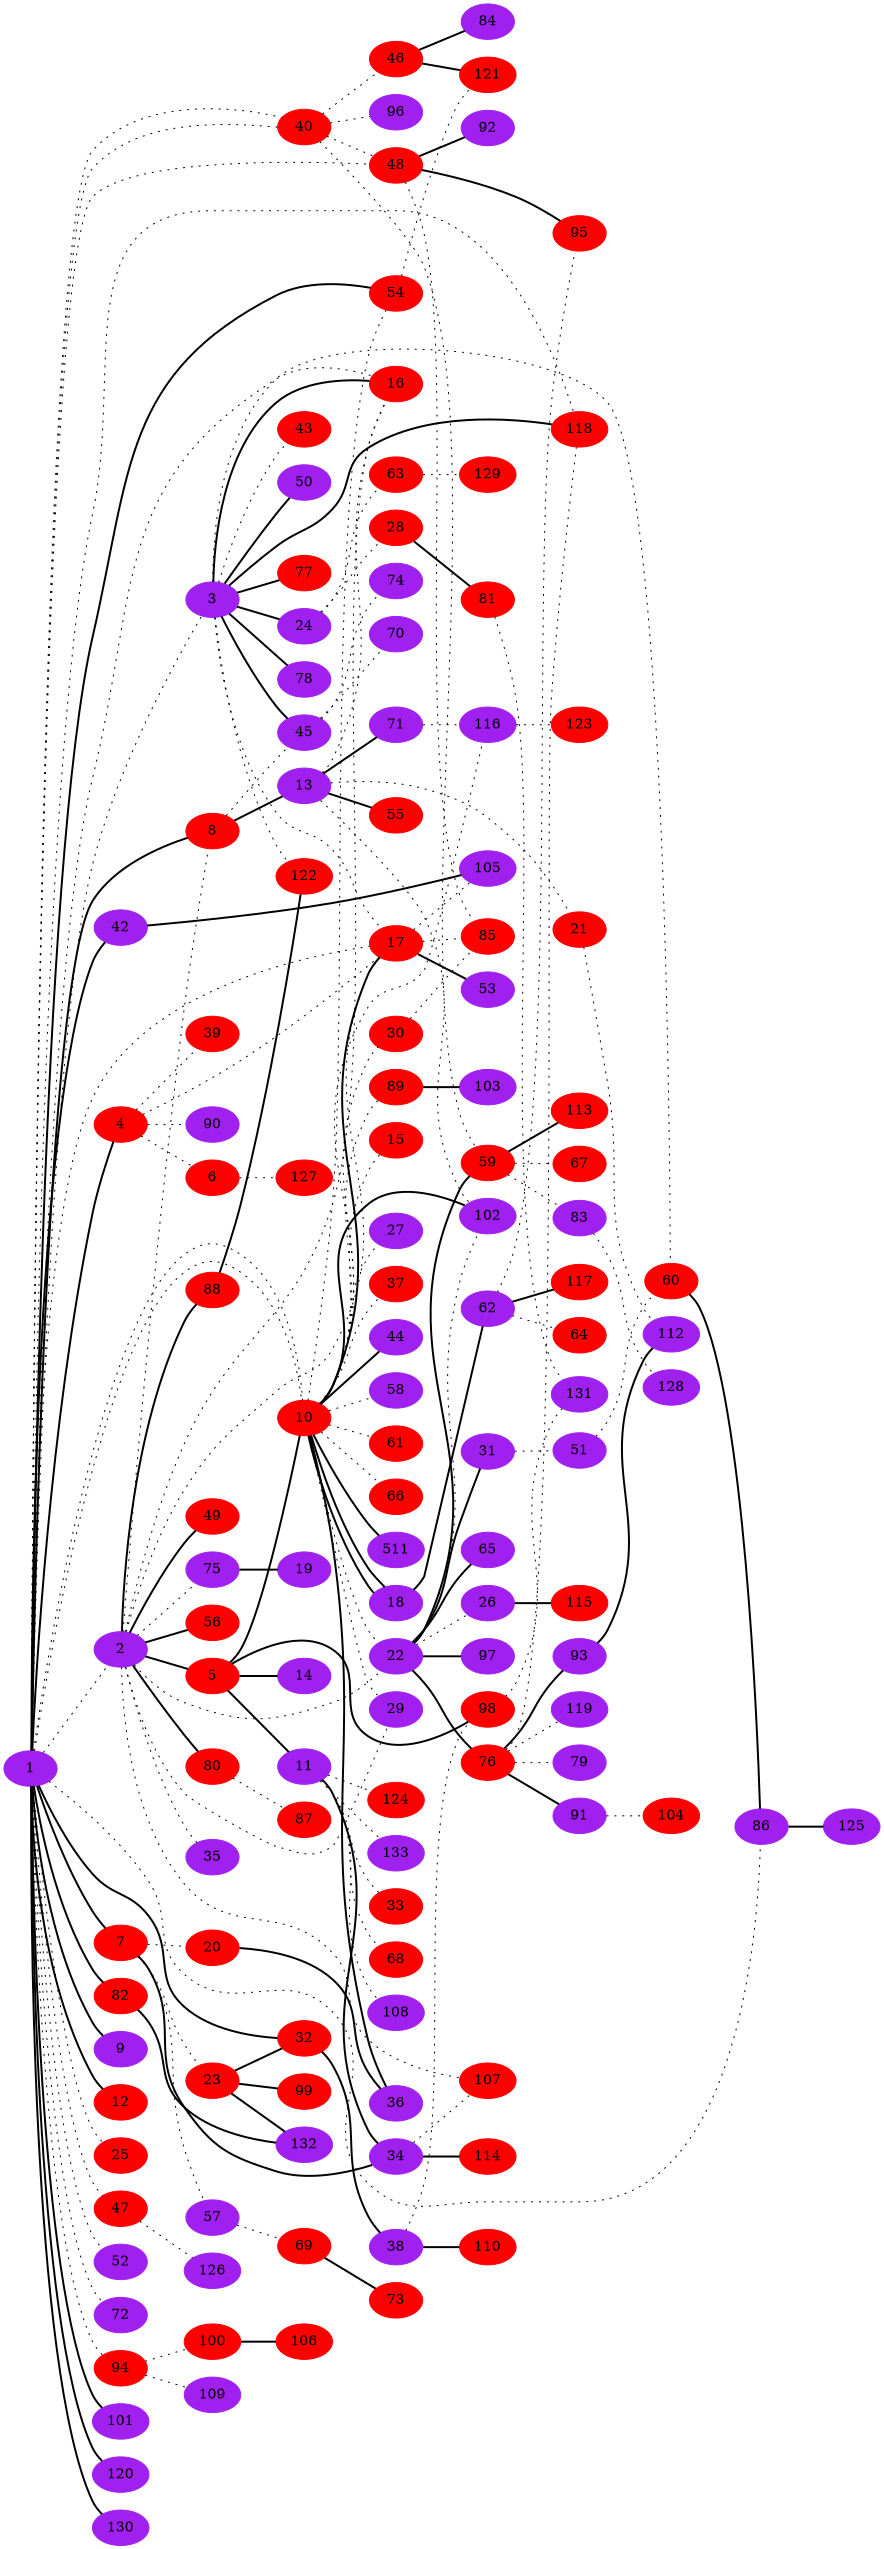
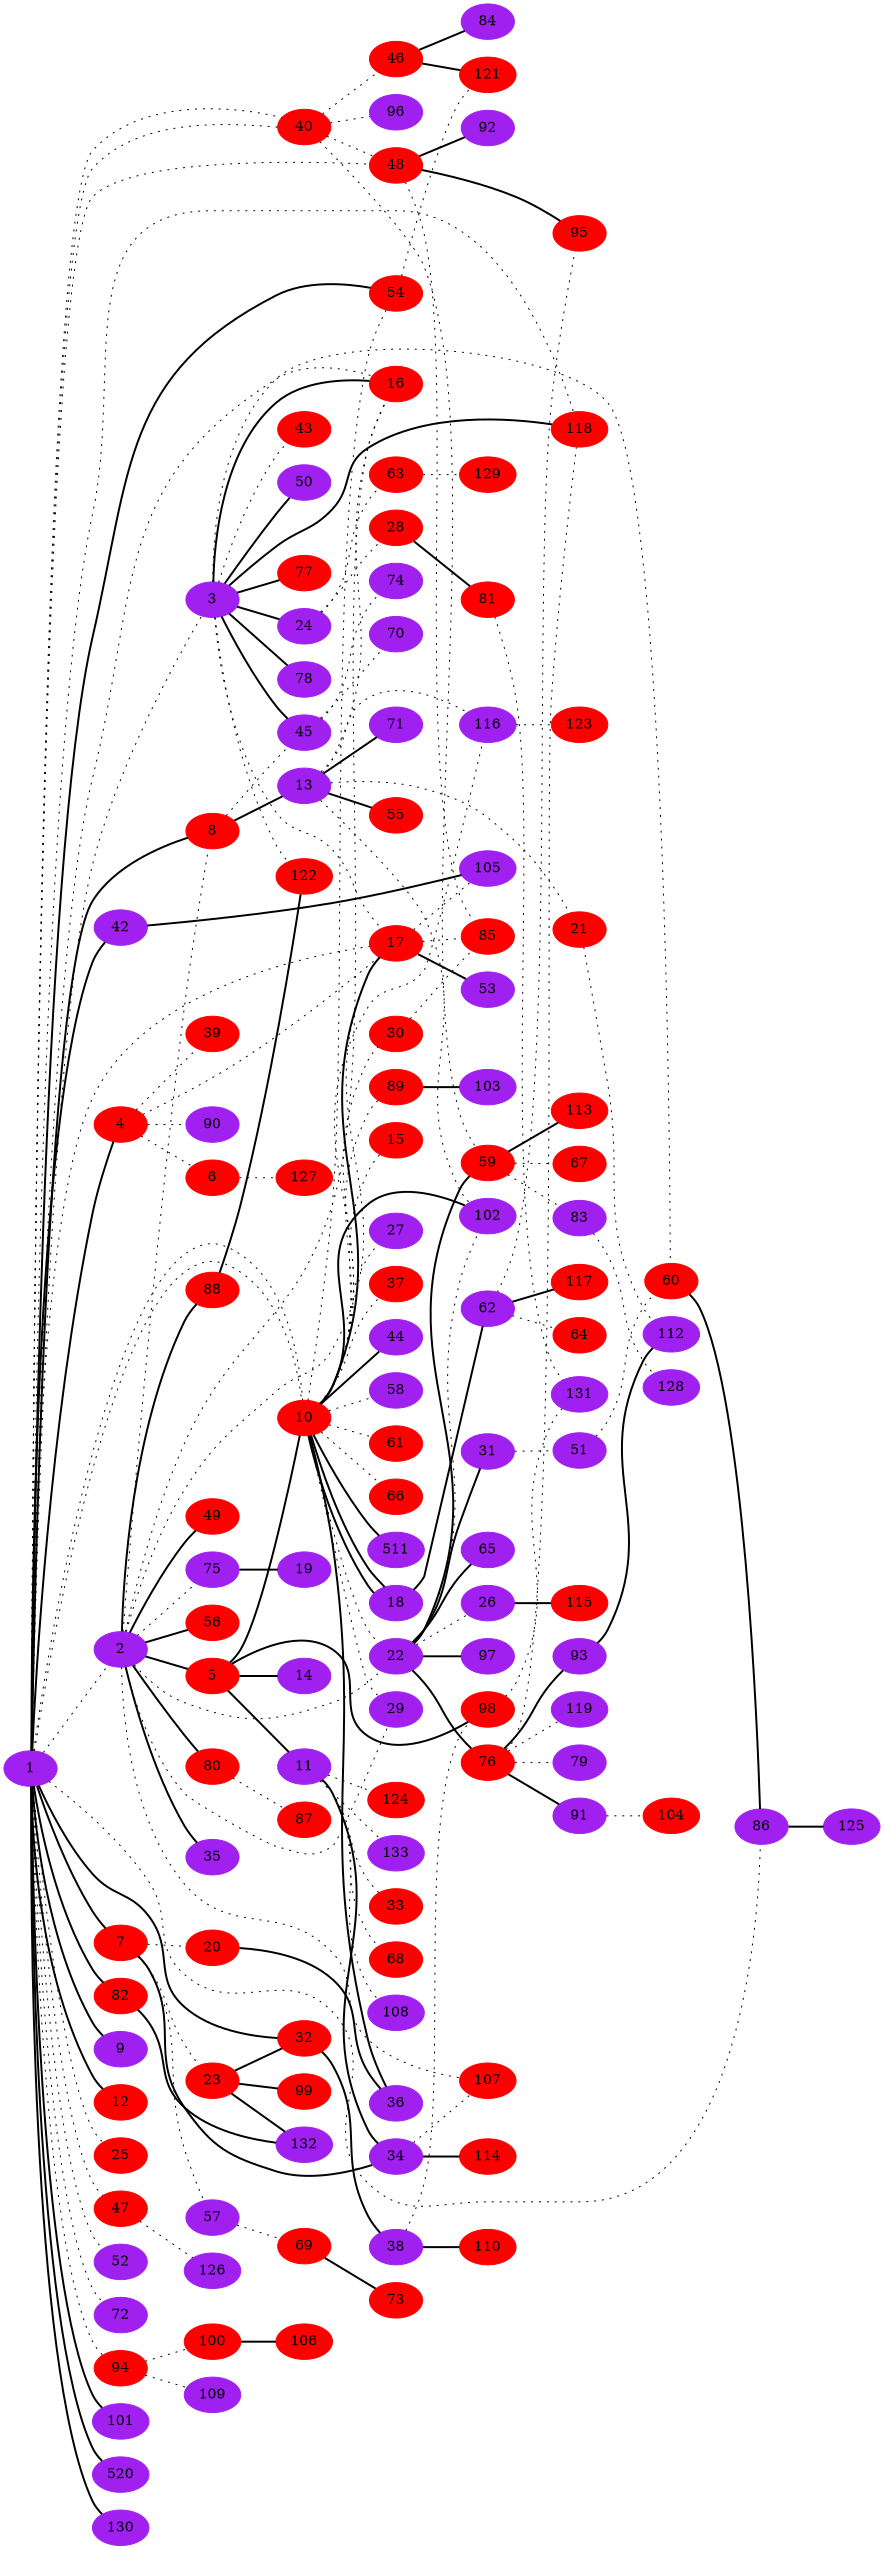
edge "71" -- "116": now "13" -- "116"
edge "2" -- "35": style dotted -> bold
node "120": label "120" -> "520"
